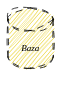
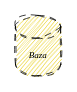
node "Baza": moved (30, 38) -> (38, 45)
